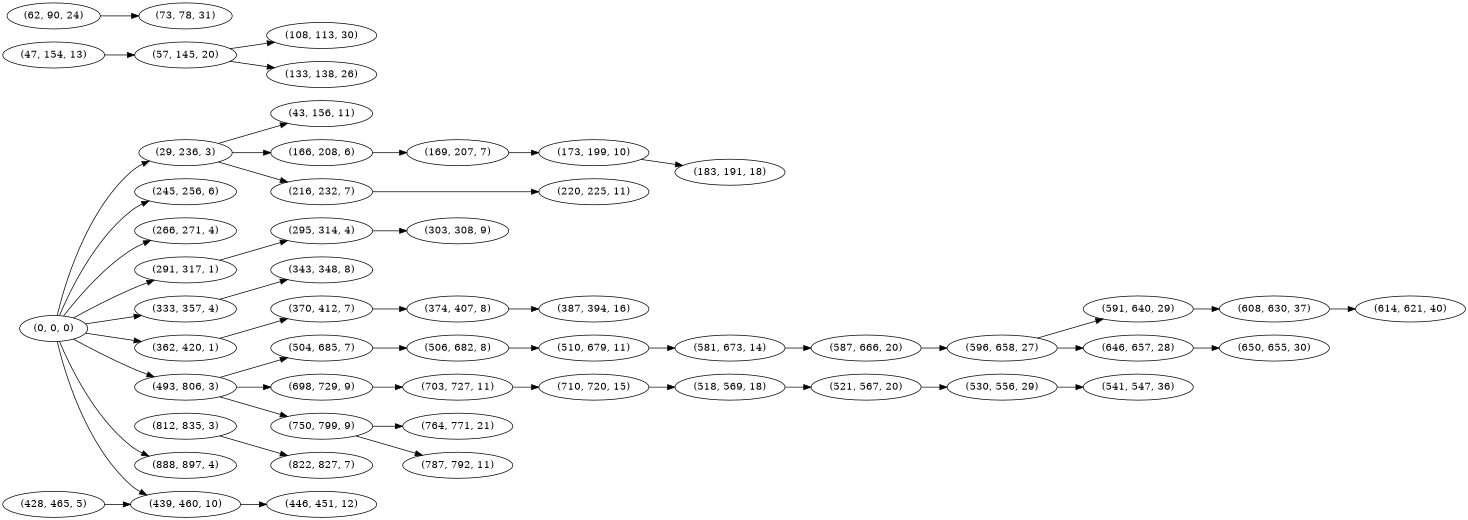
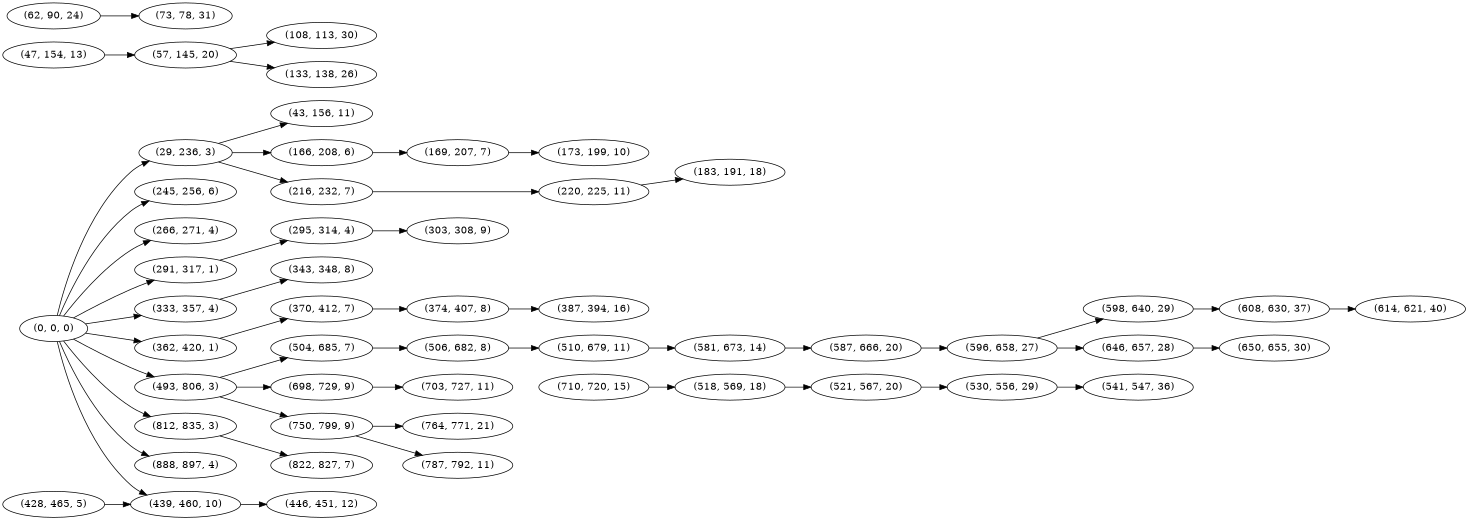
edge "(173, 199, 10)" -> "(183, 191, 18)": now "(220, 225, 11)" -> "(183, 191, 18)"
node "(591, 640, 29)": label "(591, 640, 29)" -> "(598, 640, 29)"
edge "(0, 0, 0)" -> "(812, 835, 3)": added
edge "(703, 727, 11)" -> "(710, 720, 15)": removed
